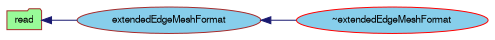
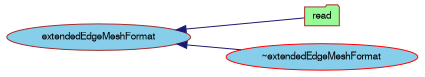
edge "extendedEdgeMeshFormat" -> "read": reversed
